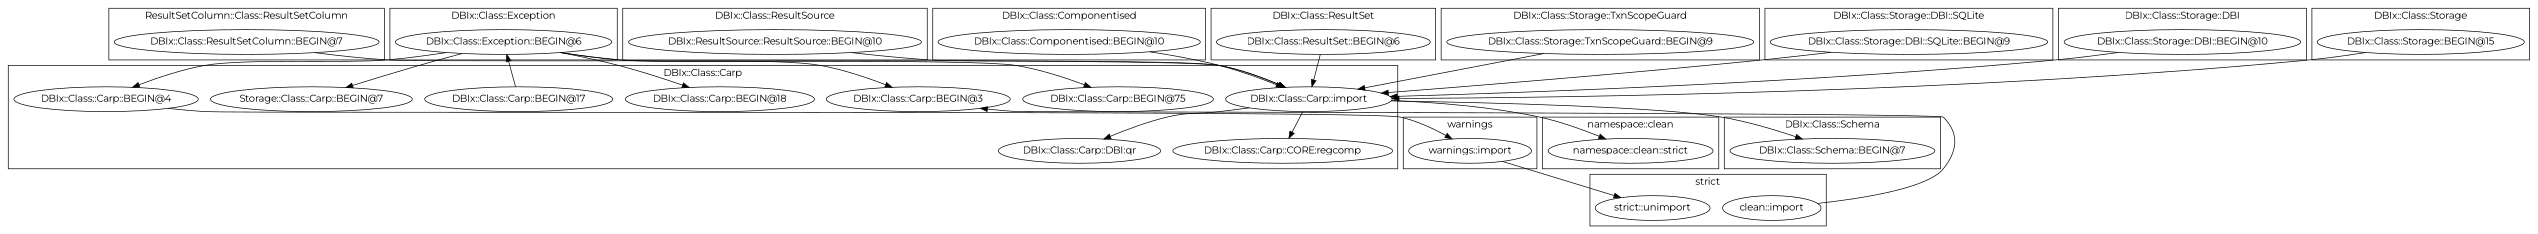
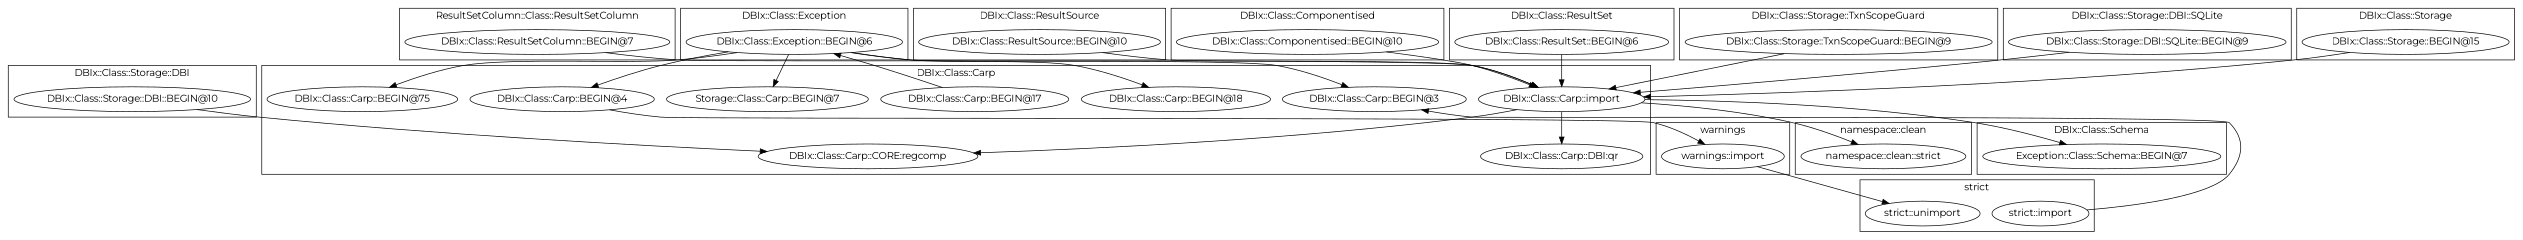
node "DBIx::ResultSource::ResultSource::BEGIN@10": label "DBIx::ResultSource::ResultSource::BEGIN@10" -> "DBIx::Class::ResultSource::BEGIN@10"
edge "DBIx::Class::Storage::DBI::BEGIN@10" -> "DBIx::Class::Carp::import": now "DBIx::Class::Storage::DBI::BEGIN@10" -> "DBIx::Class::Carp::CORE:regcomp"
node "DBIx::Class::Schema::BEGIN@7": label "DBIx::Class::Schema::BEGIN@7" -> "Exception::Class::Schema::BEGIN@7"
node "clean::import": label "clean::import" -> "strict::import"
